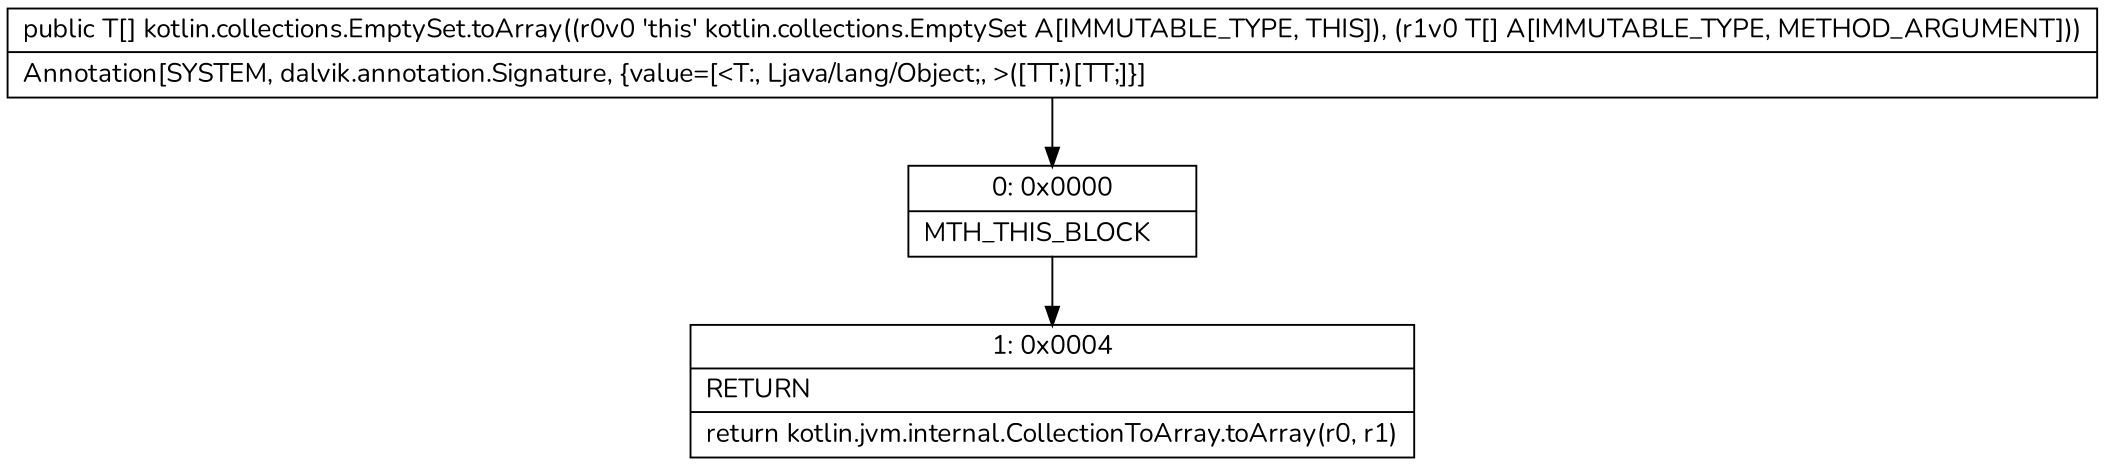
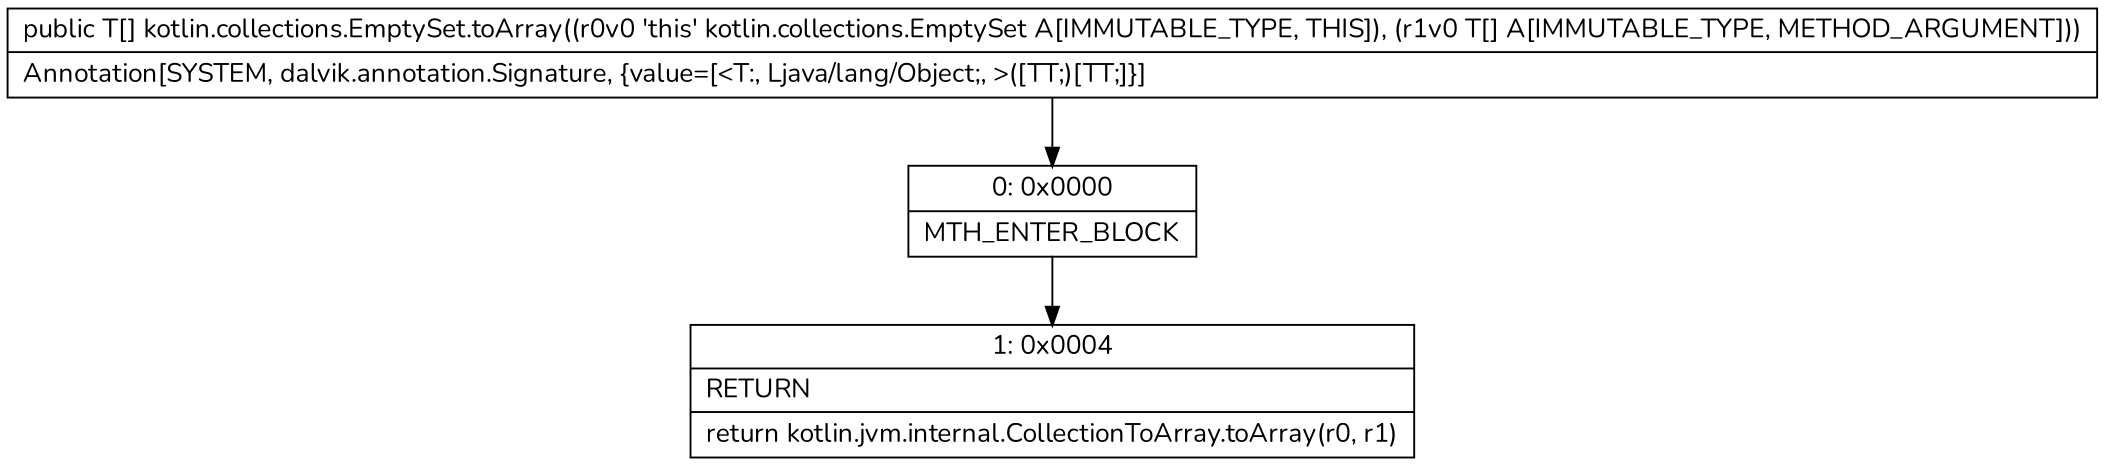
node "0: 0x0000": text "MTH_THIS_BLOCK" -> "MTH_ENTER_BLOCK"
